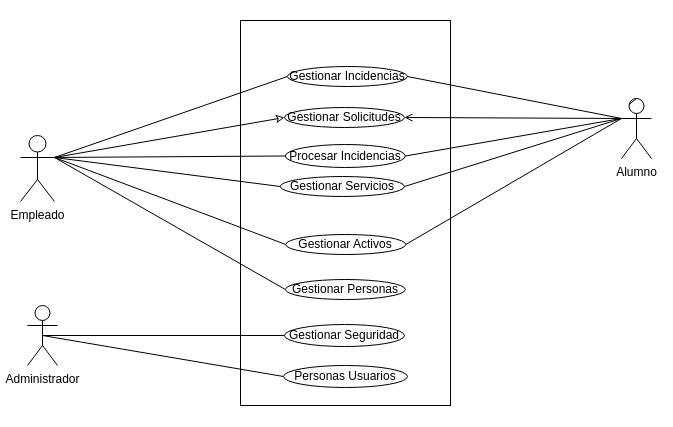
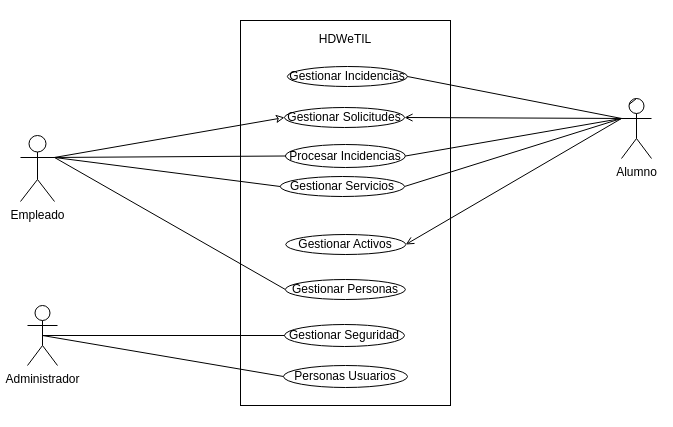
node "HDWeTIL": added
edge "Gestionar Incidencias" -- "Empleado": removed
edge "Empleado" -- "Gestionar Activos": removed
edge "Alumno" -- "Gestionar Activos": arrowhead none -> open
